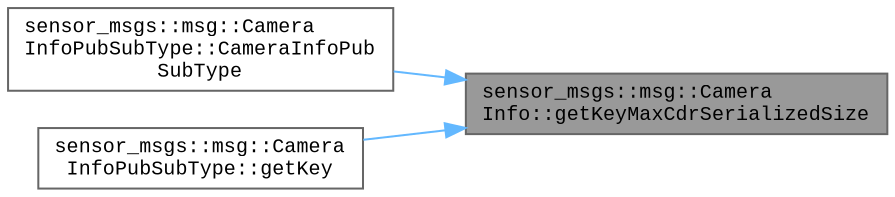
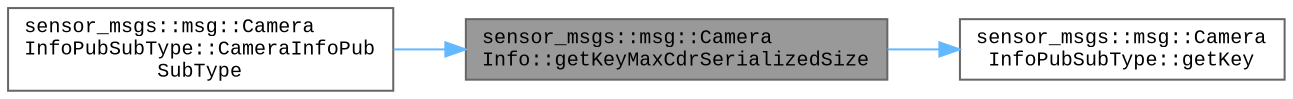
edge "sensor_msgs::msg::Camera InfoPubSubType::getKey" -> "sensor_msgs::msg::Camera Info::getKeyMaxCdrSerializedSize": reversed
